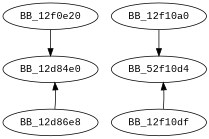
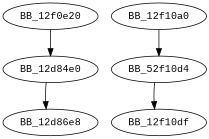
edge "BB_12d86e8" -> "BB_12d84e0": reversed
edge "BB_12f10df" -> "BB_52f10d4": reversed
